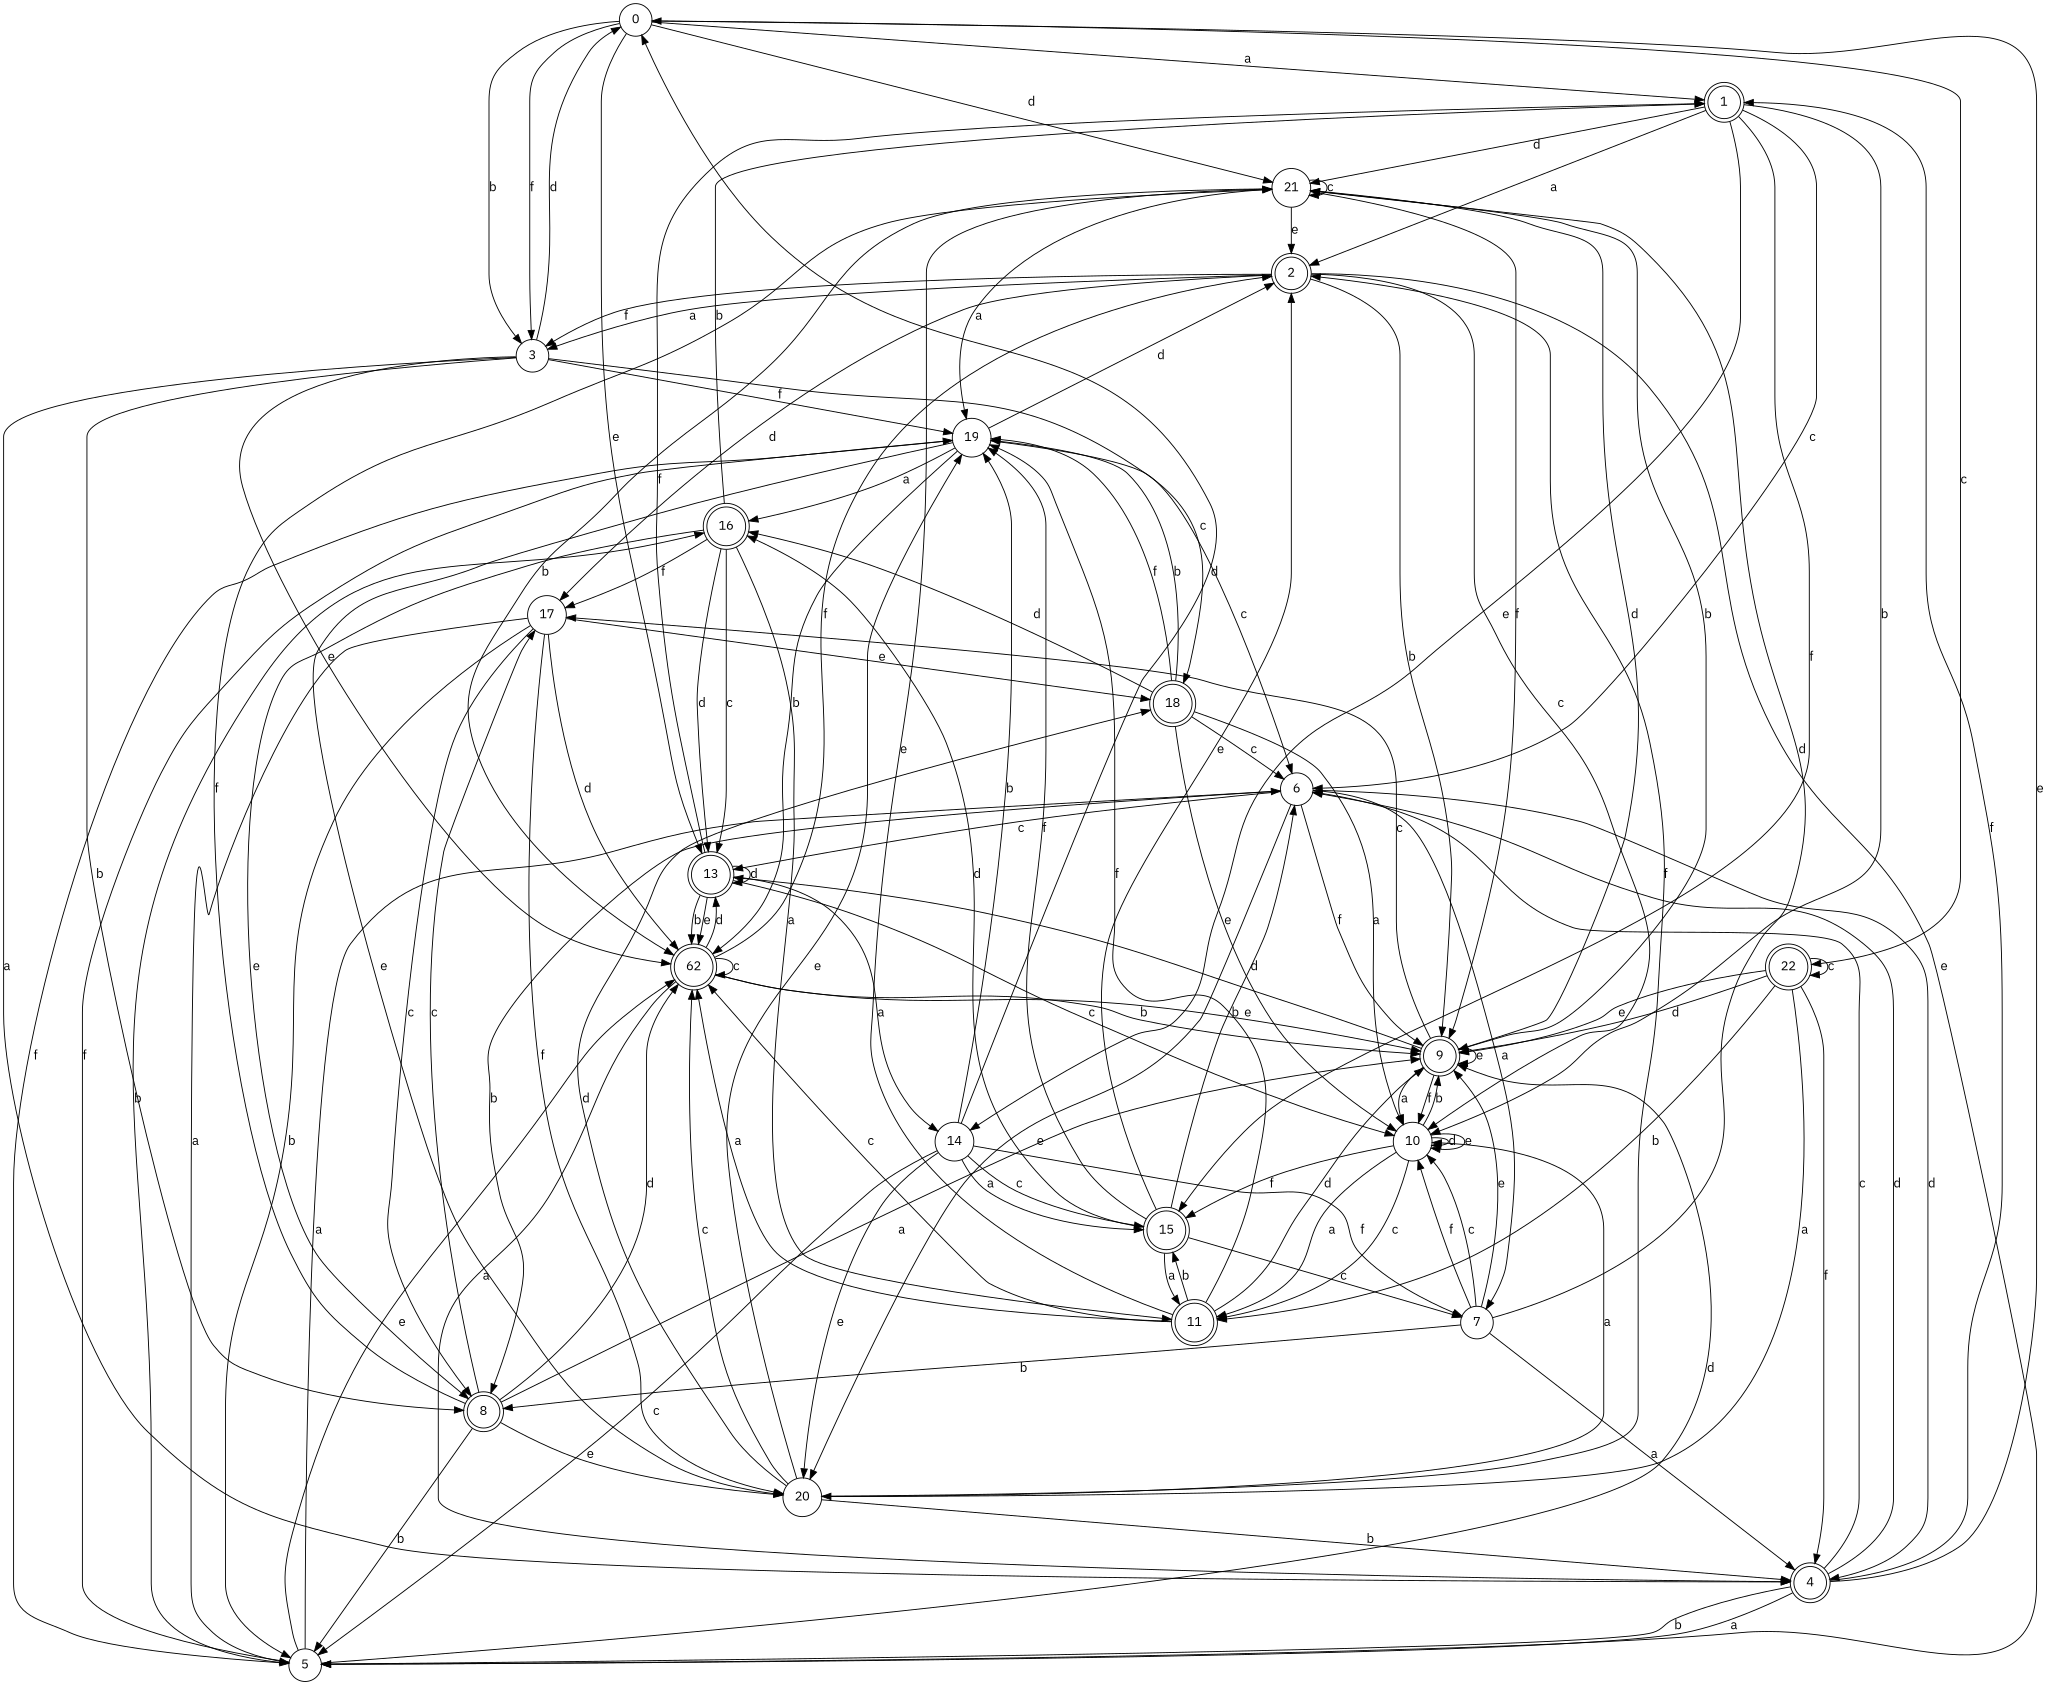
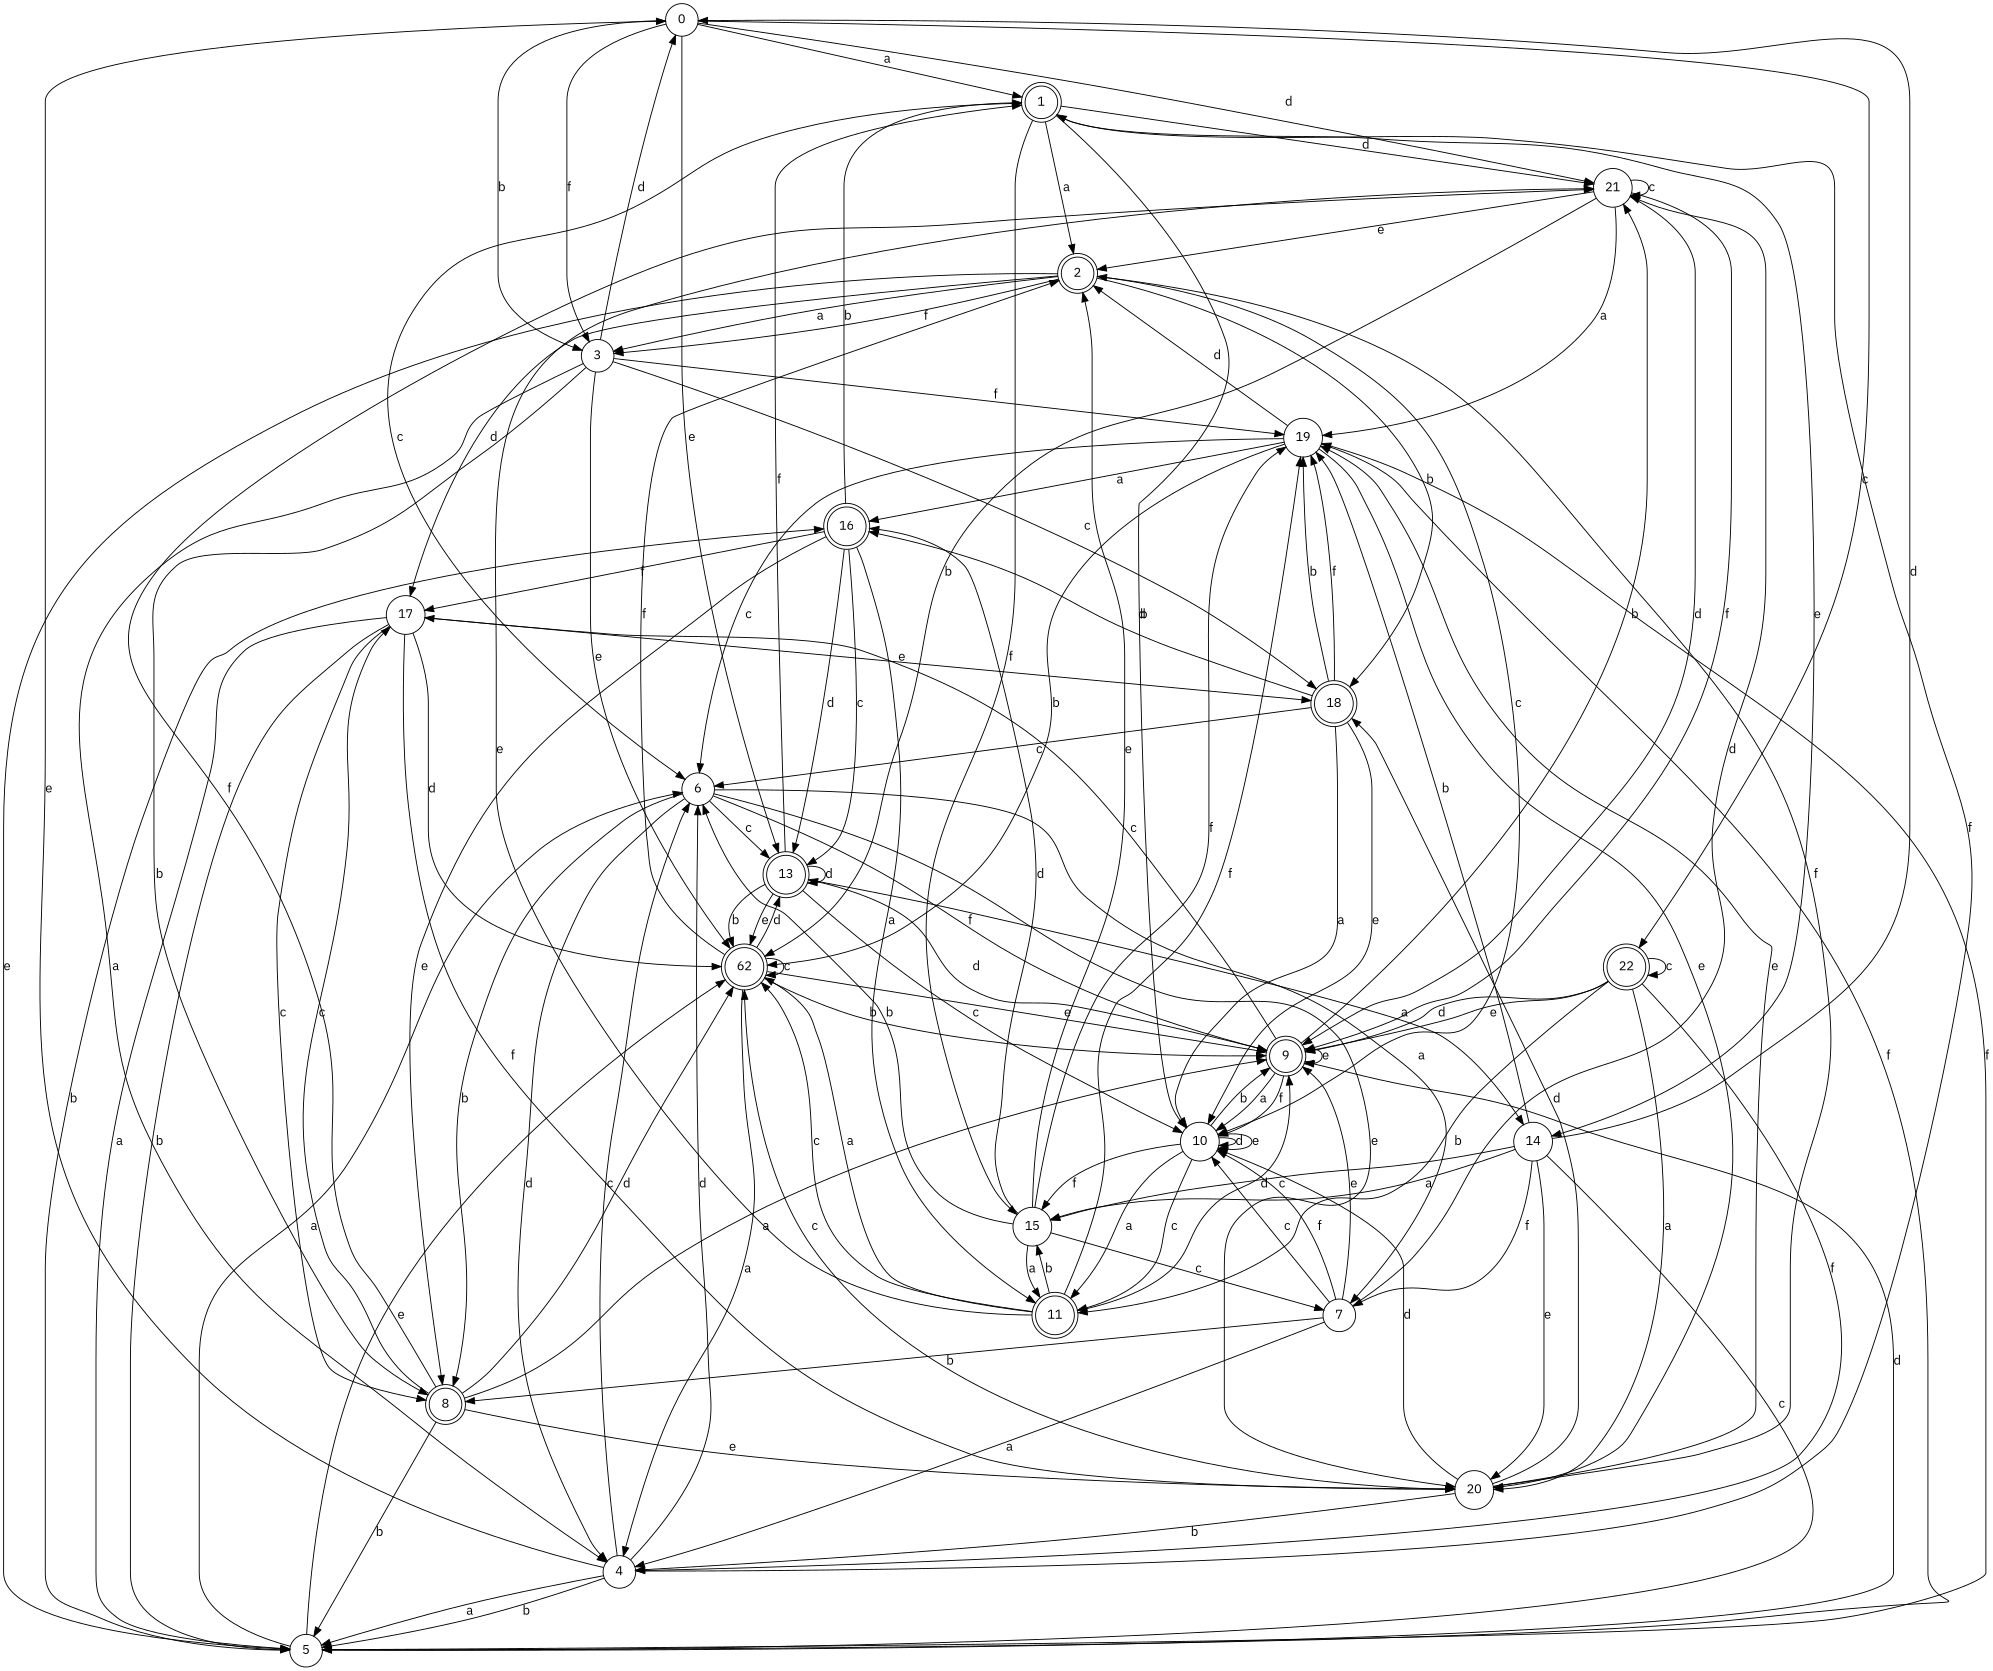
edge "2" -> "9": now "2" -> "18"
node "15": shape doublecircle -> circle
edge "20" -> "10": label "a" -> "d"
node "4": shape doublecircle -> circle
